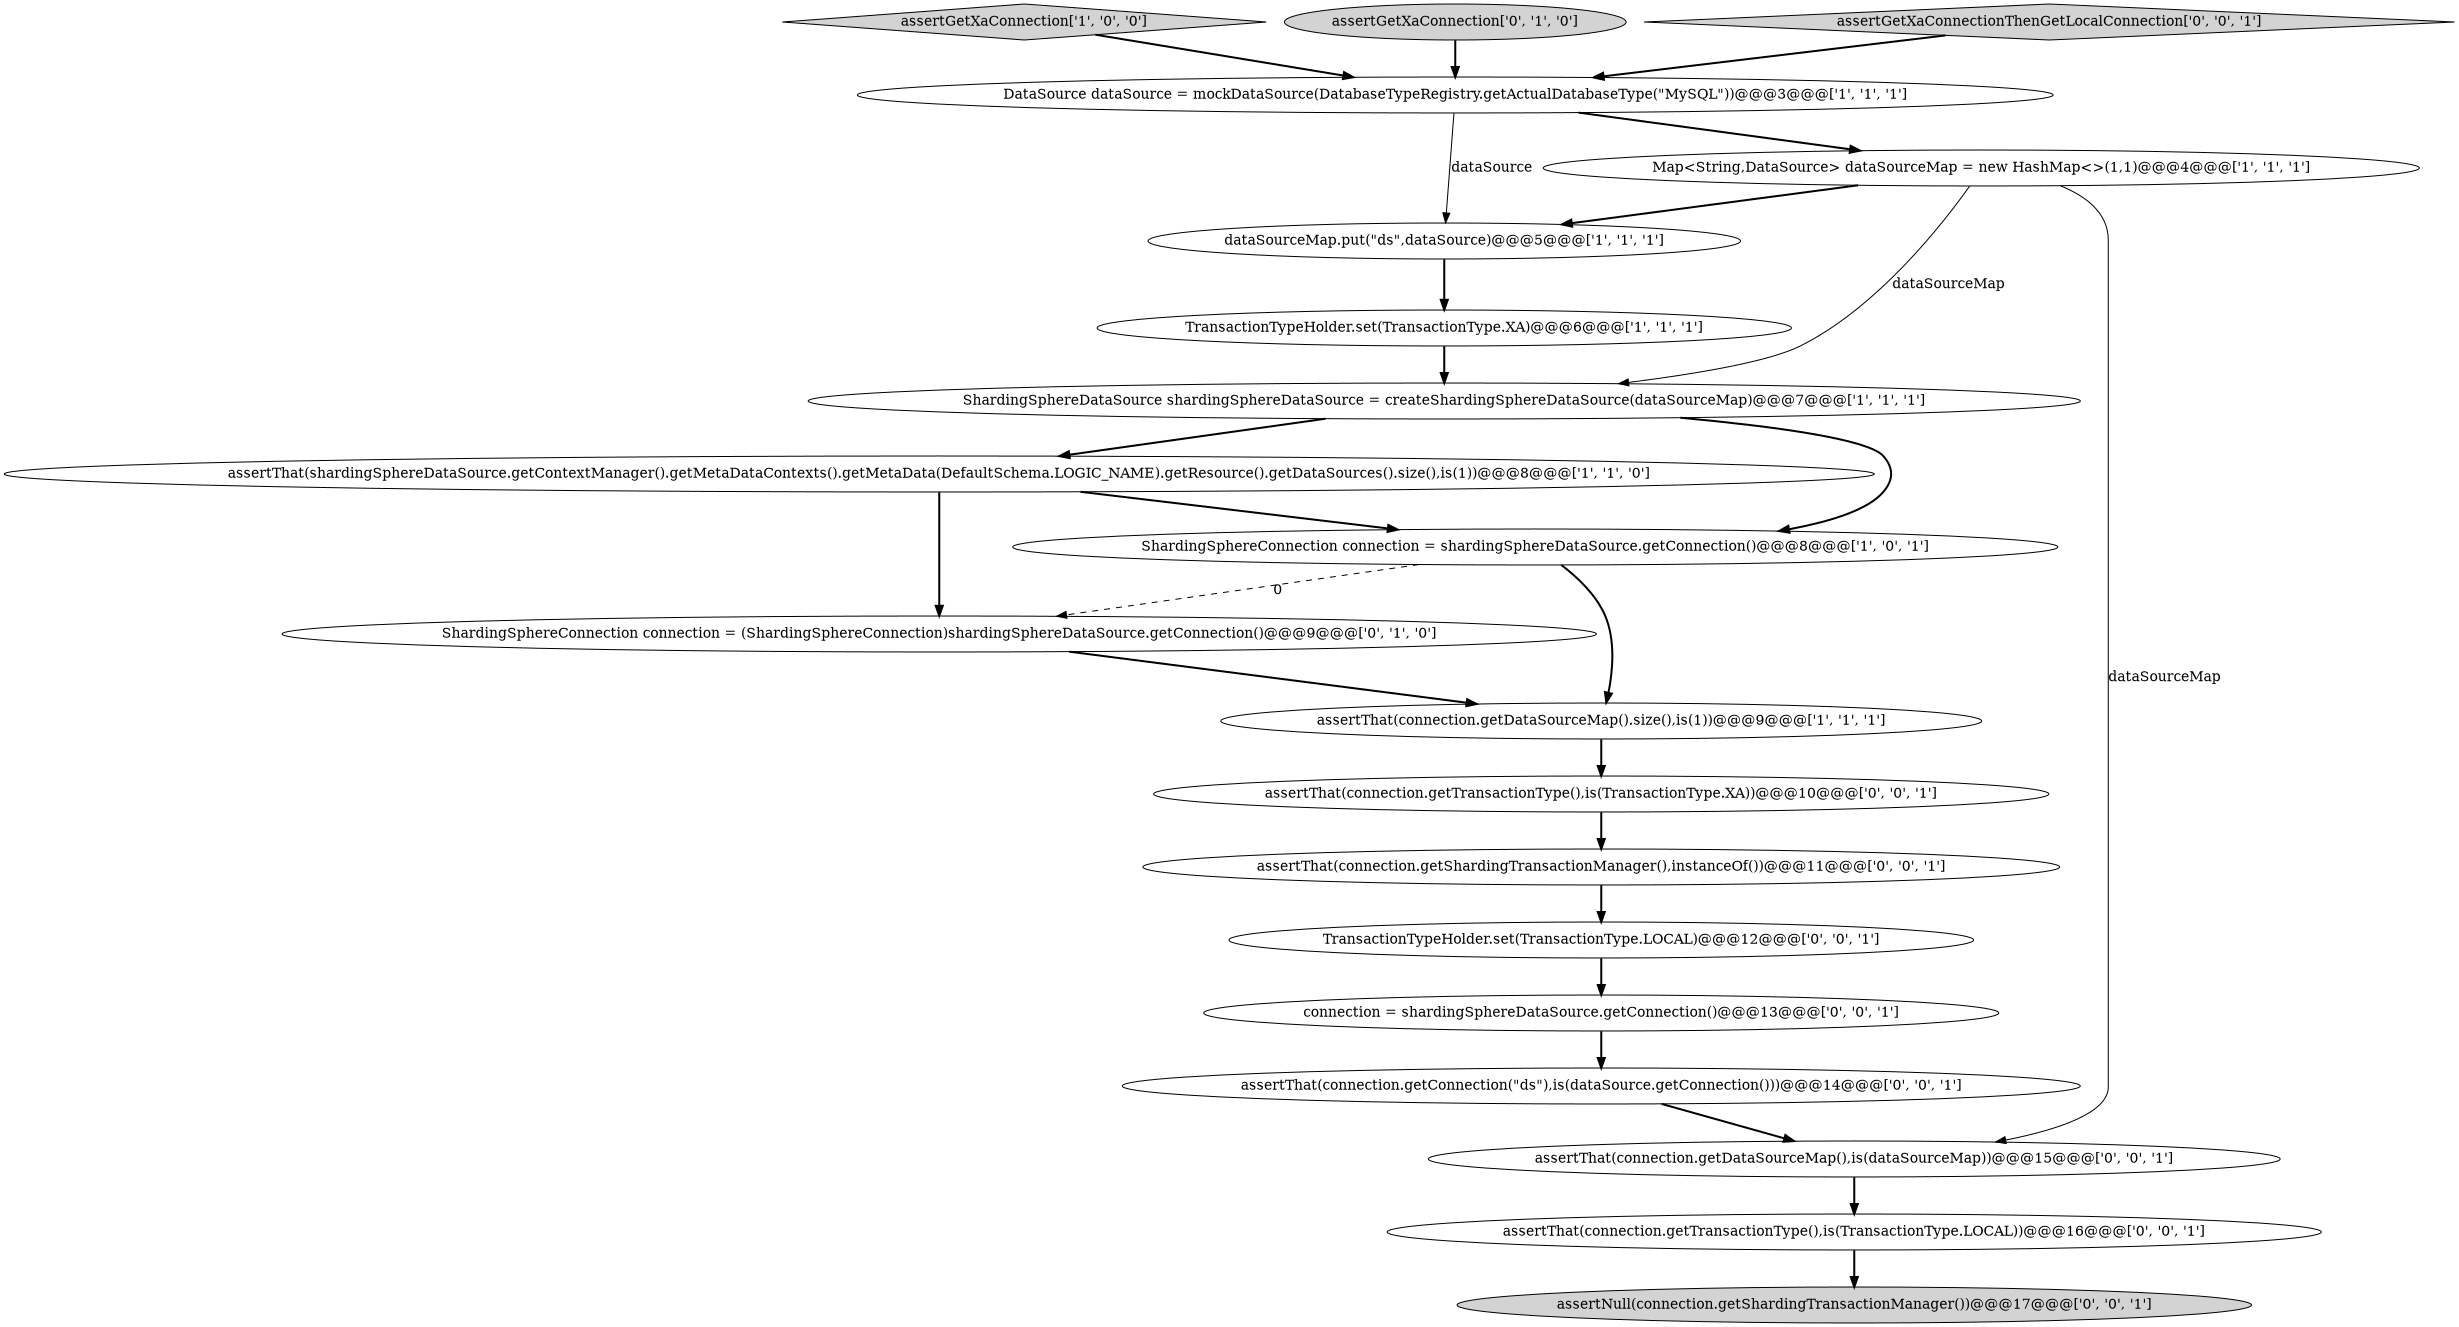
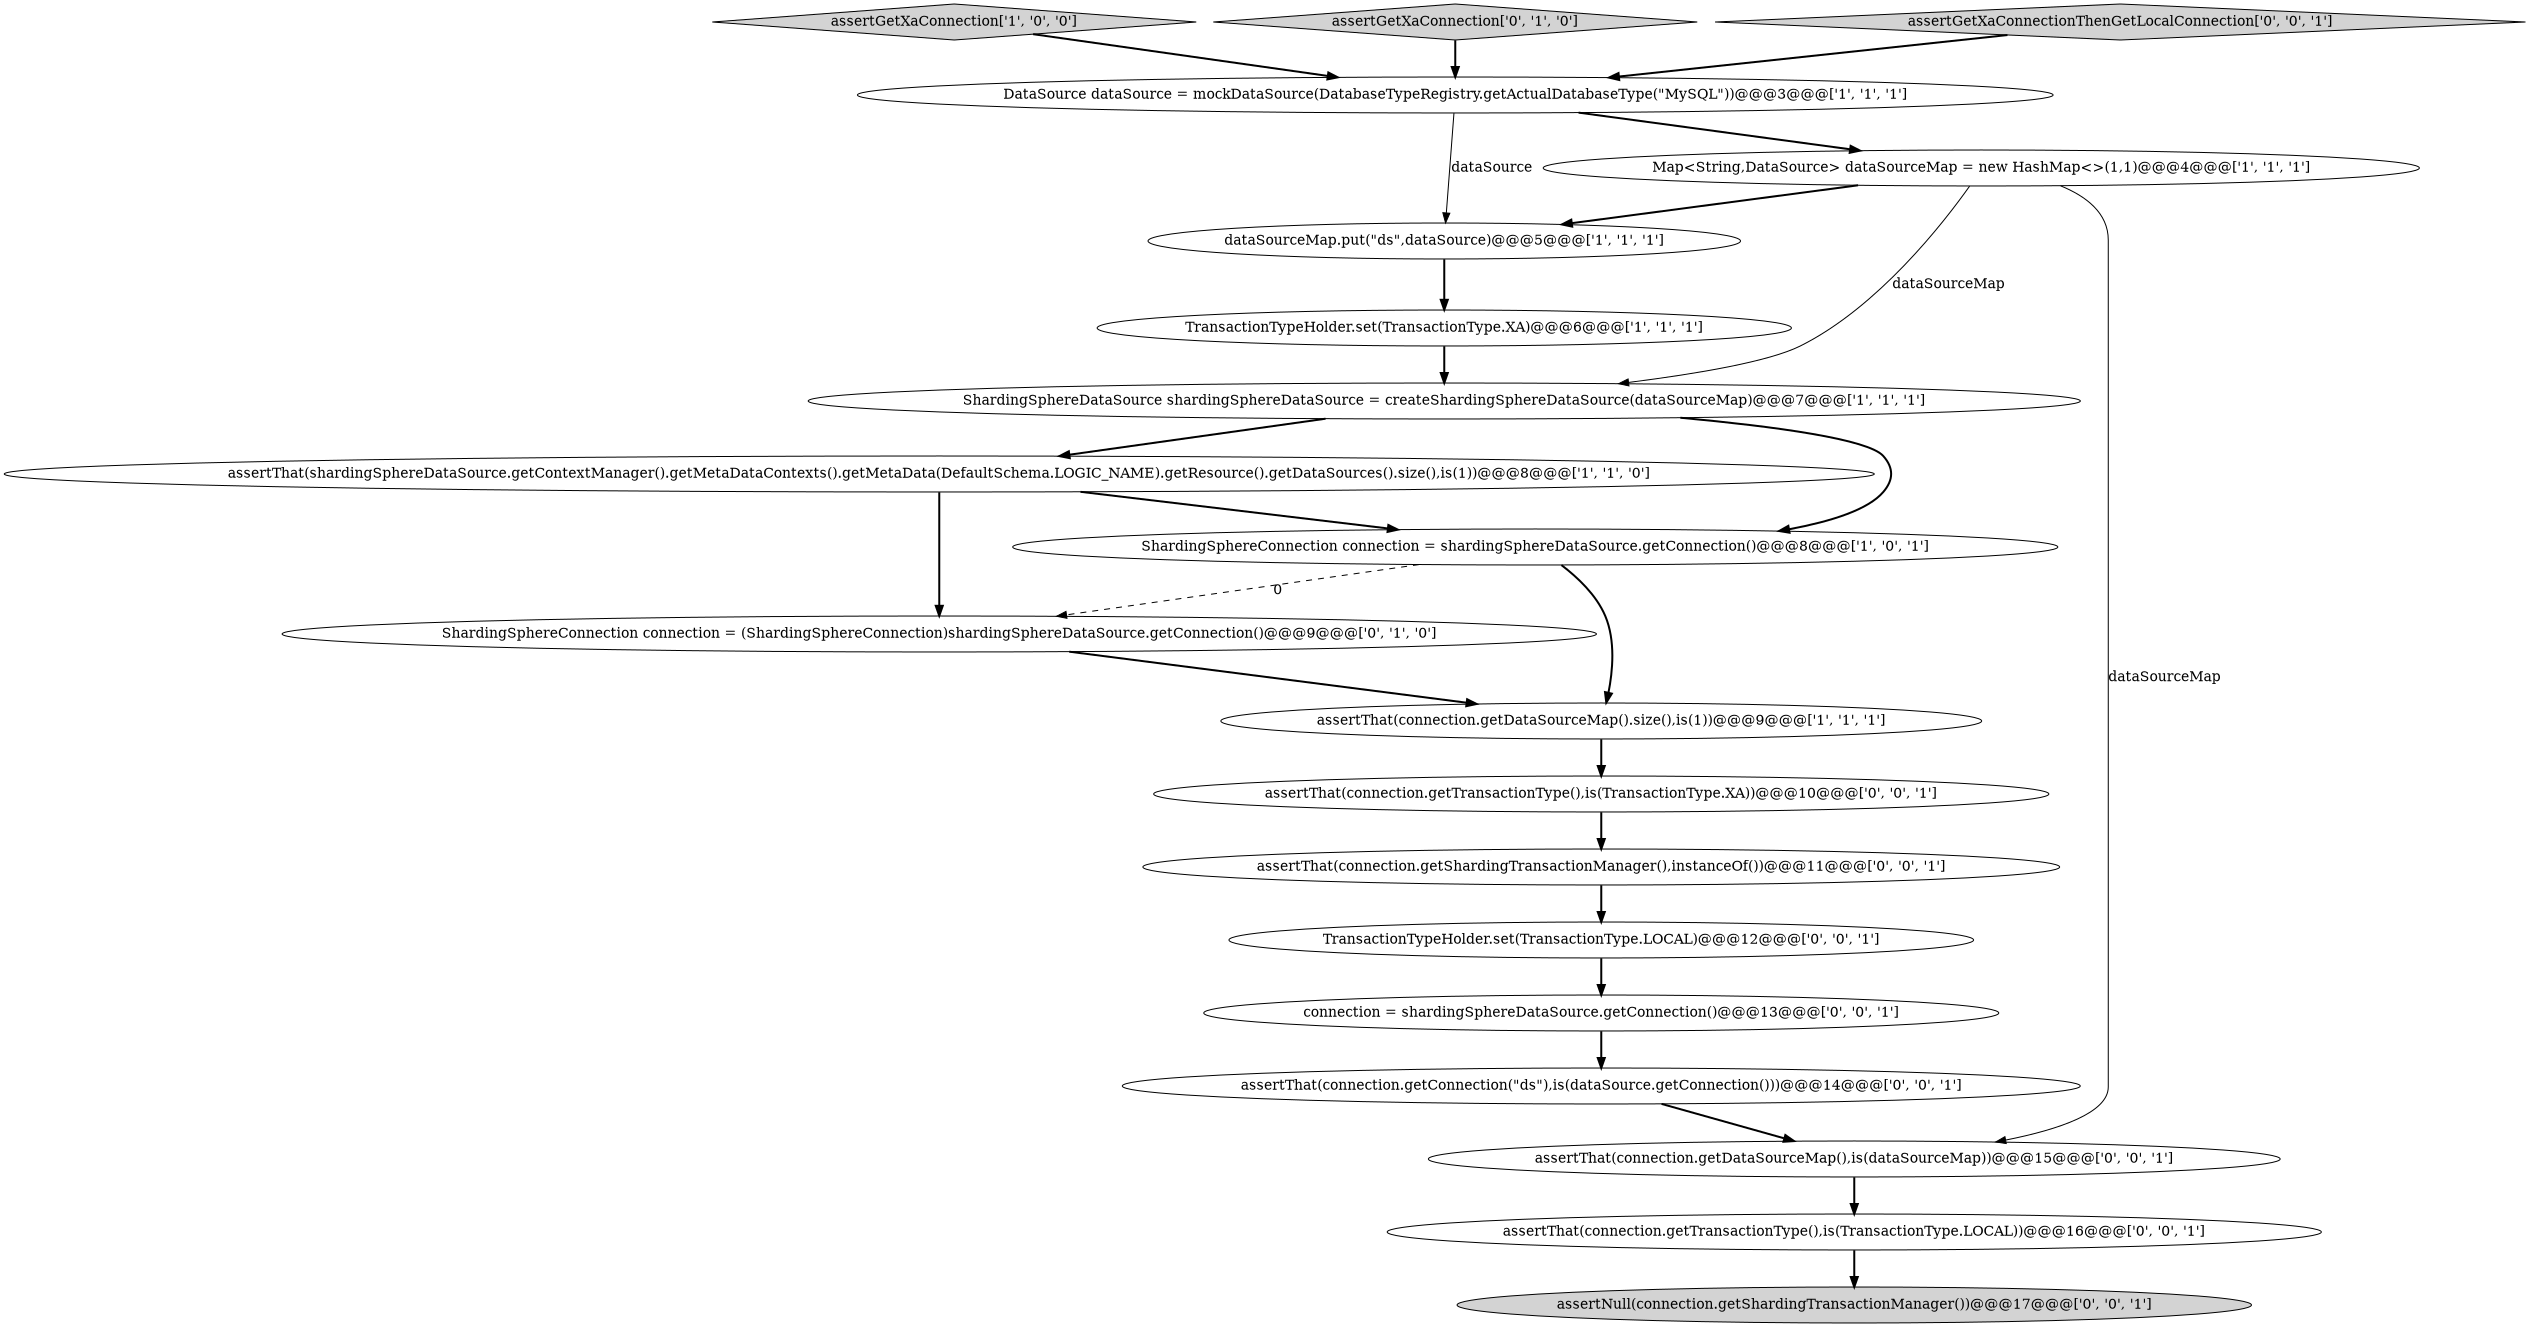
node "assertGetXaConnection['0', '1', '0']": shape ellipse -> diamond
